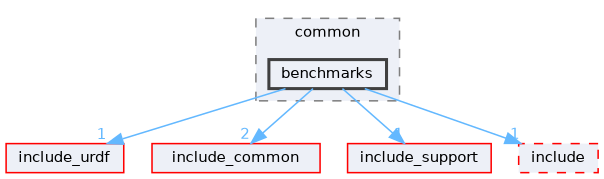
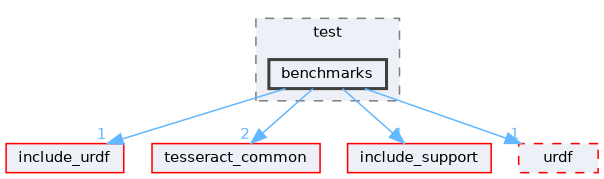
cluster "common": label "common" -> "test"
node "include_common": label "include_common" -> "tesseract_common"
node "include": label "include" -> "urdf"
